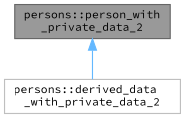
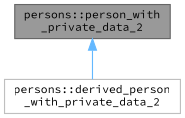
node "persons::derived_data _with_private_data_2": label "persons::derived_data _with_private_data_2" -> "persons::derived_person _with_private_data_2"
